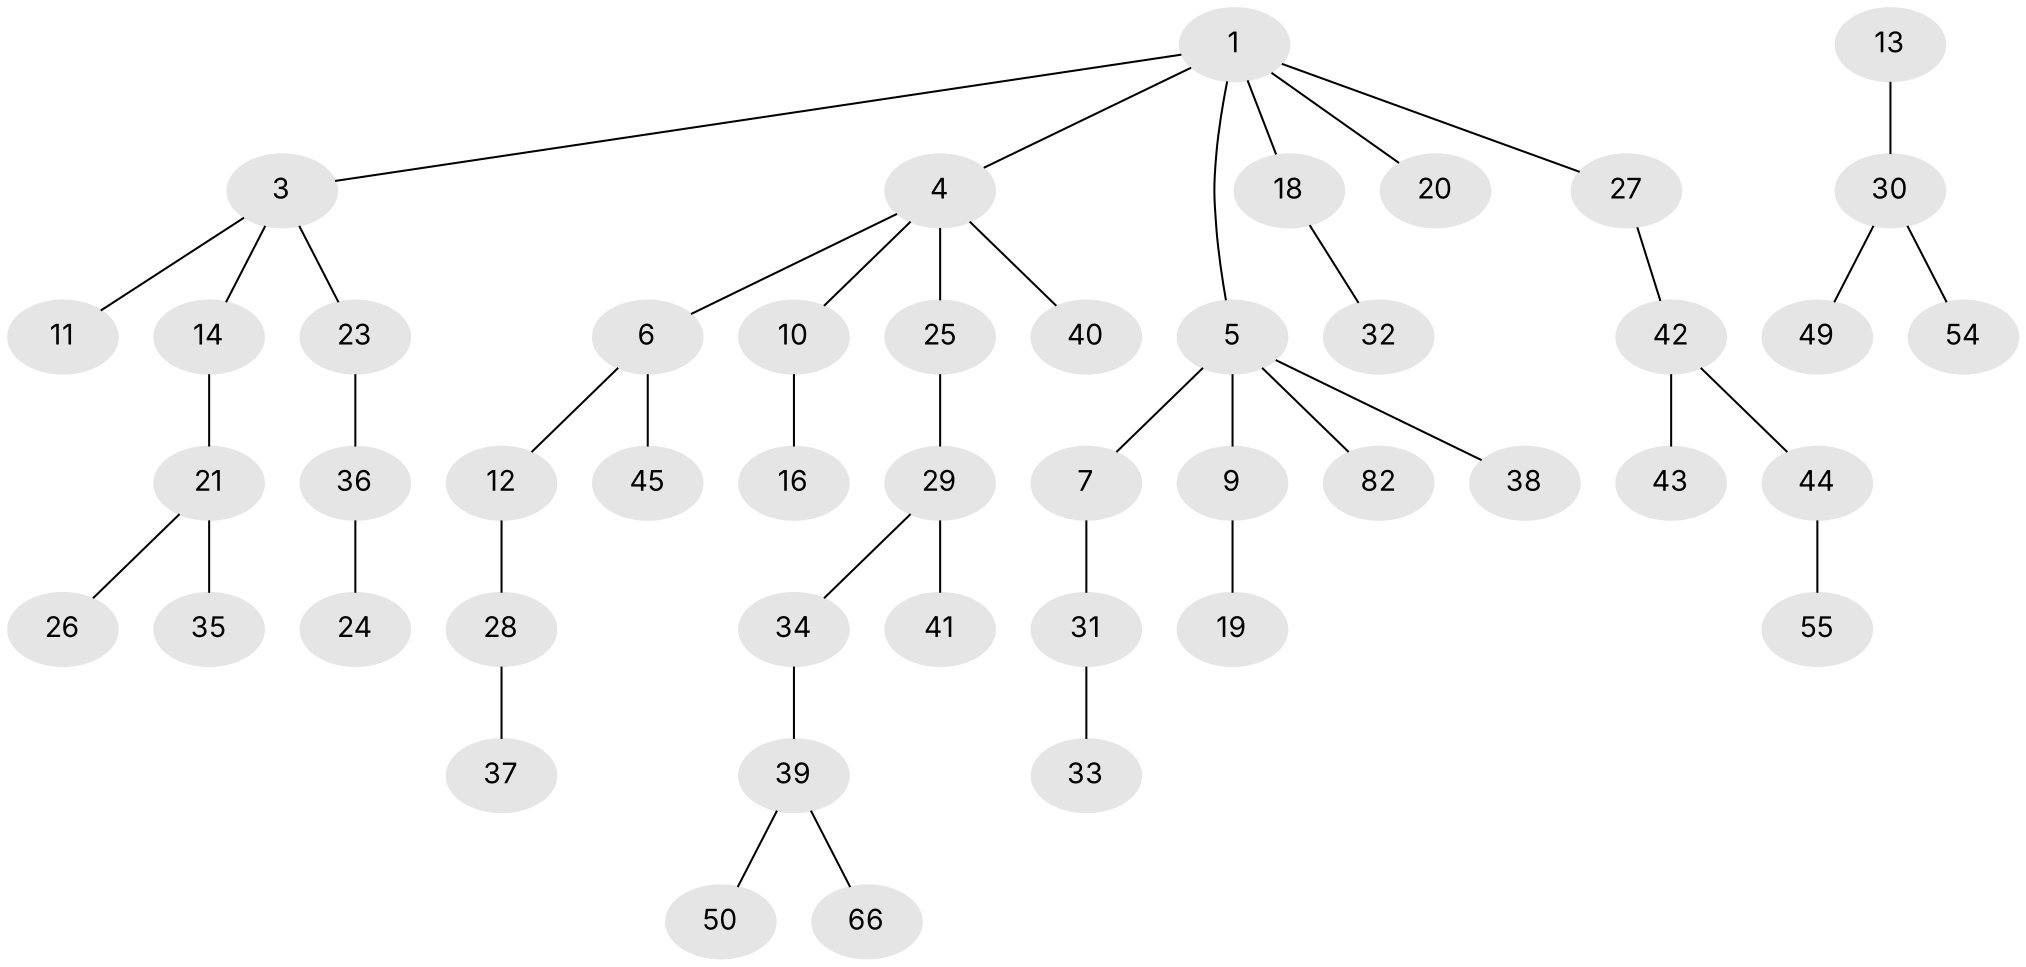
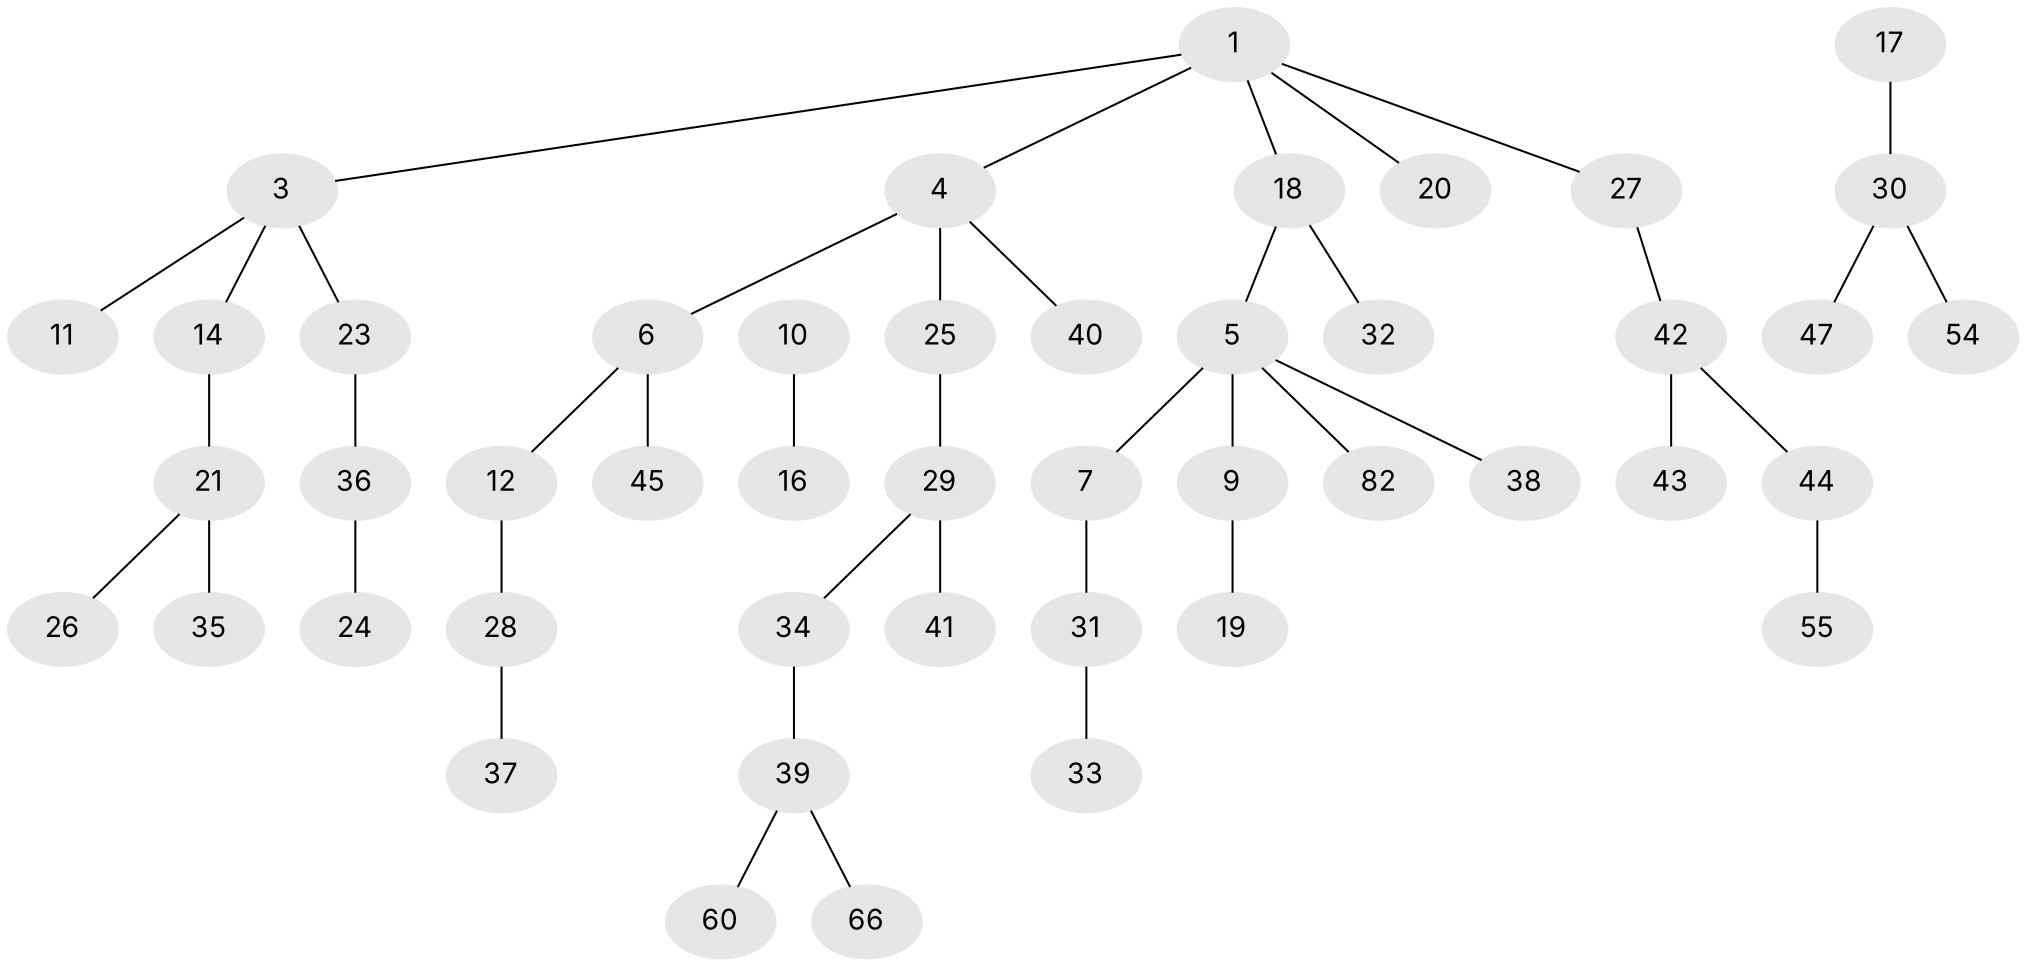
node "13": label "13" -> "17"
edge "1" -- "5": now "18" -- "5"
edge "4" -- "10": removed
node "49": label "49" -> "47"
node "50": label "50" -> "60"
